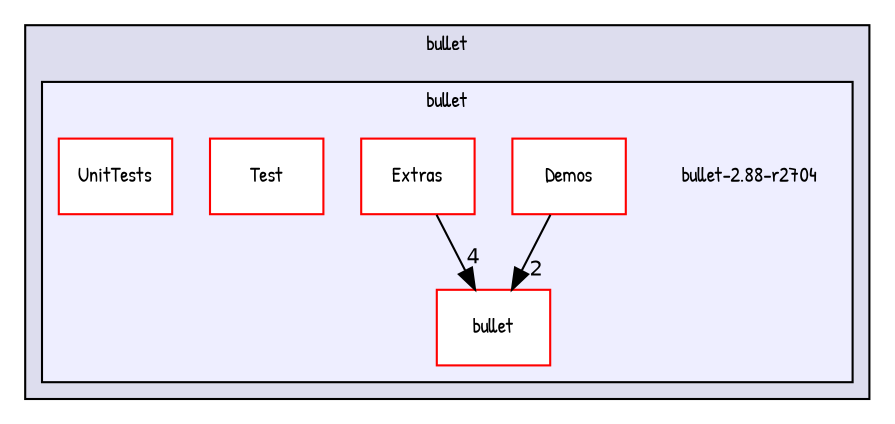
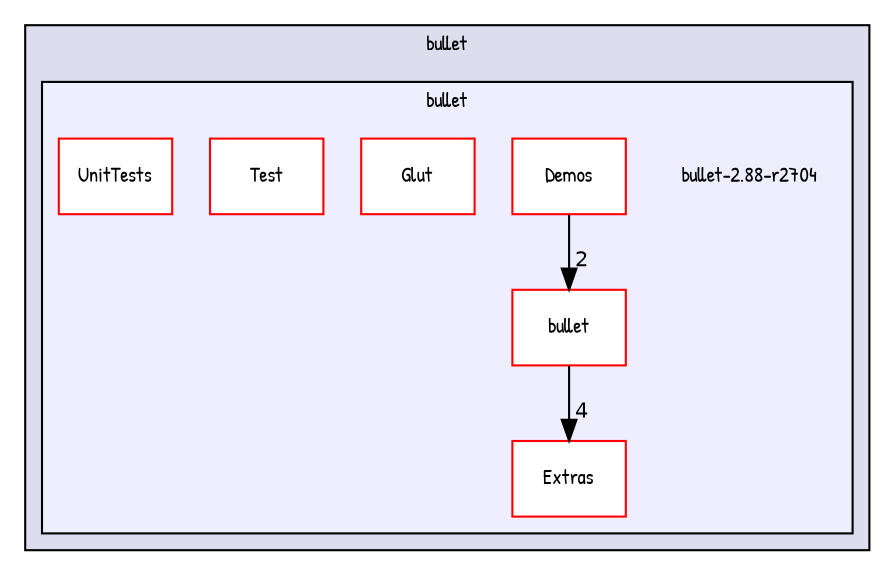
node "Glut": added
edge "Extras" -> "bullet": reversed
